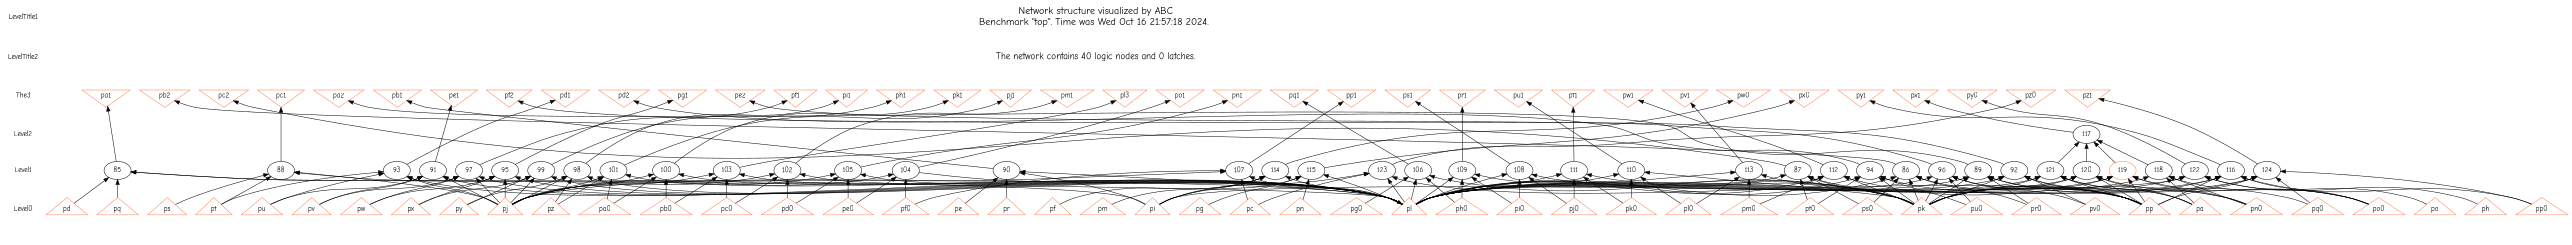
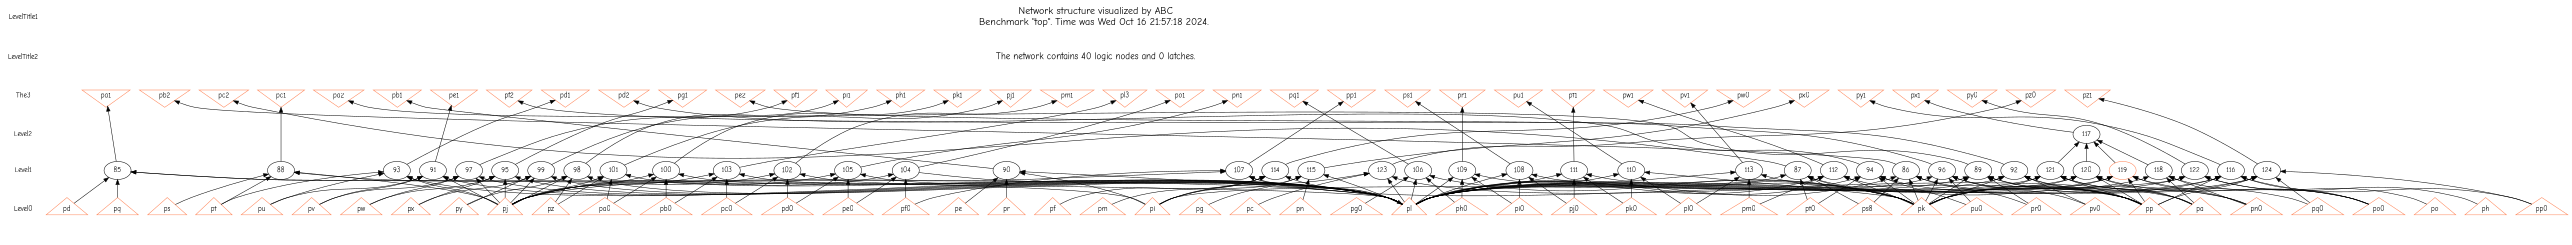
edge "pc" -> "107": now "pa" -> "107"
node "ps0": label "ps0" -> "ps8"
